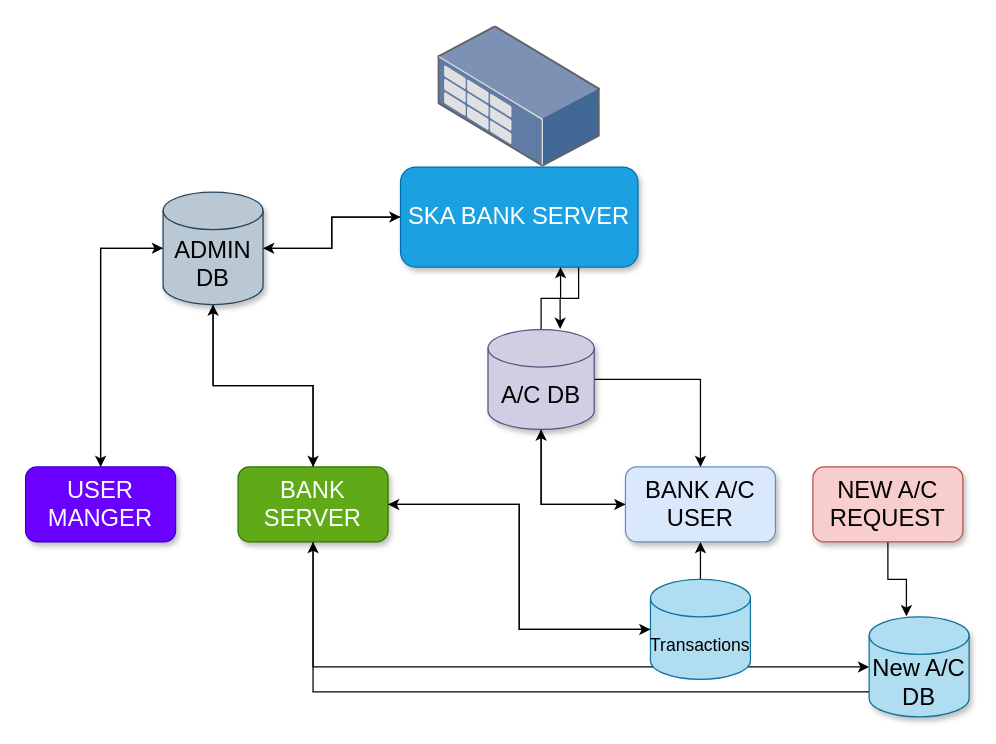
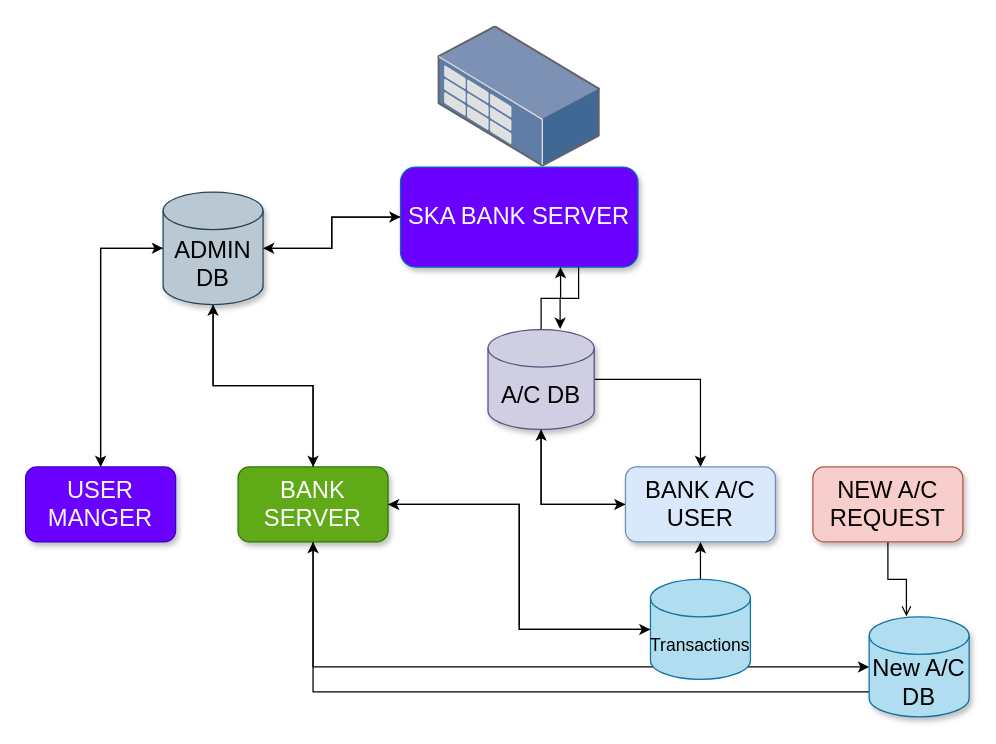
node "SKA BANK SERVER": fillcolor #1ba1e2 -> #6a00ff
edge "NEW A/C REQUEST" -> "New A/C DB": arrowhead classic -> open
